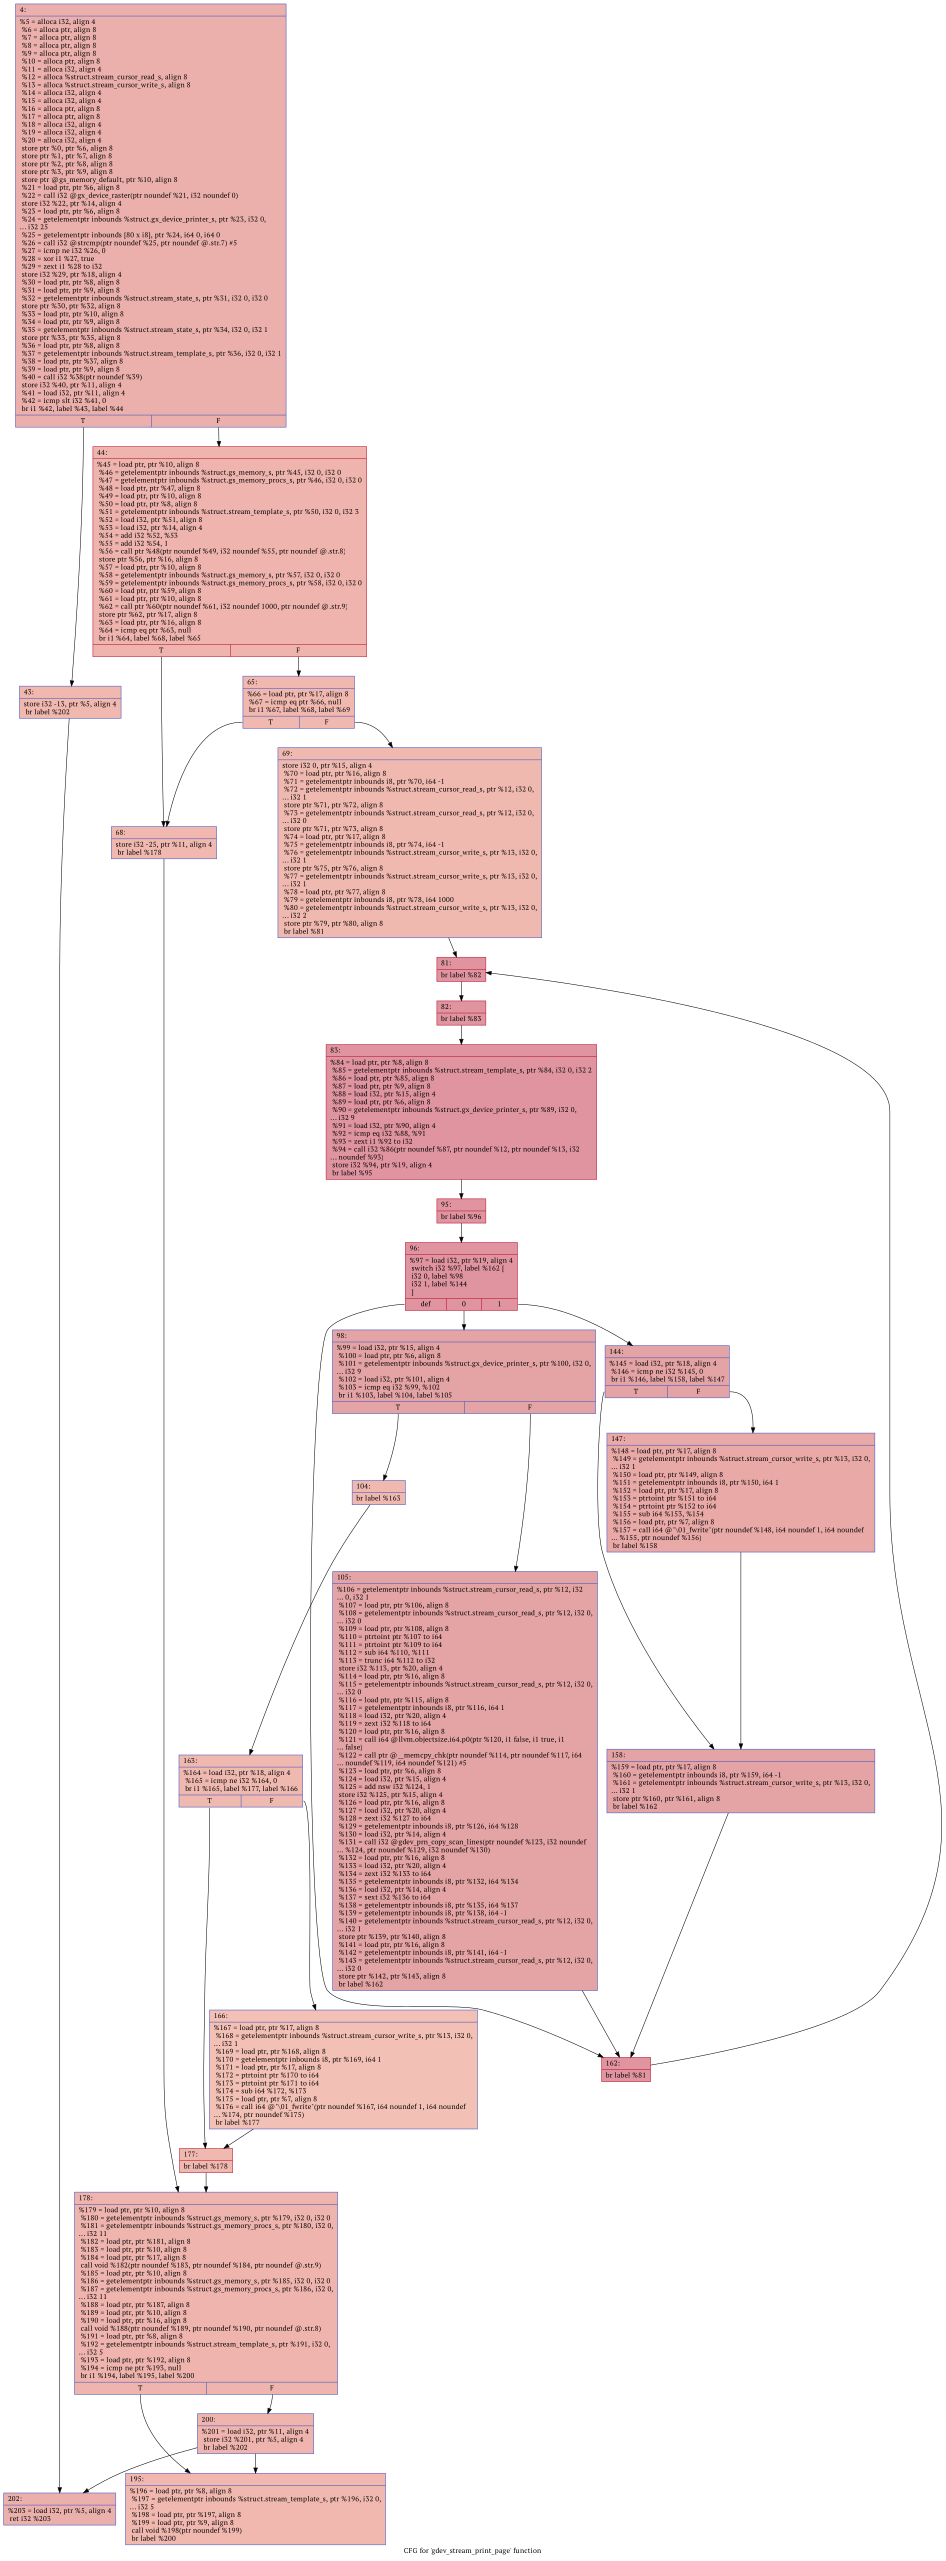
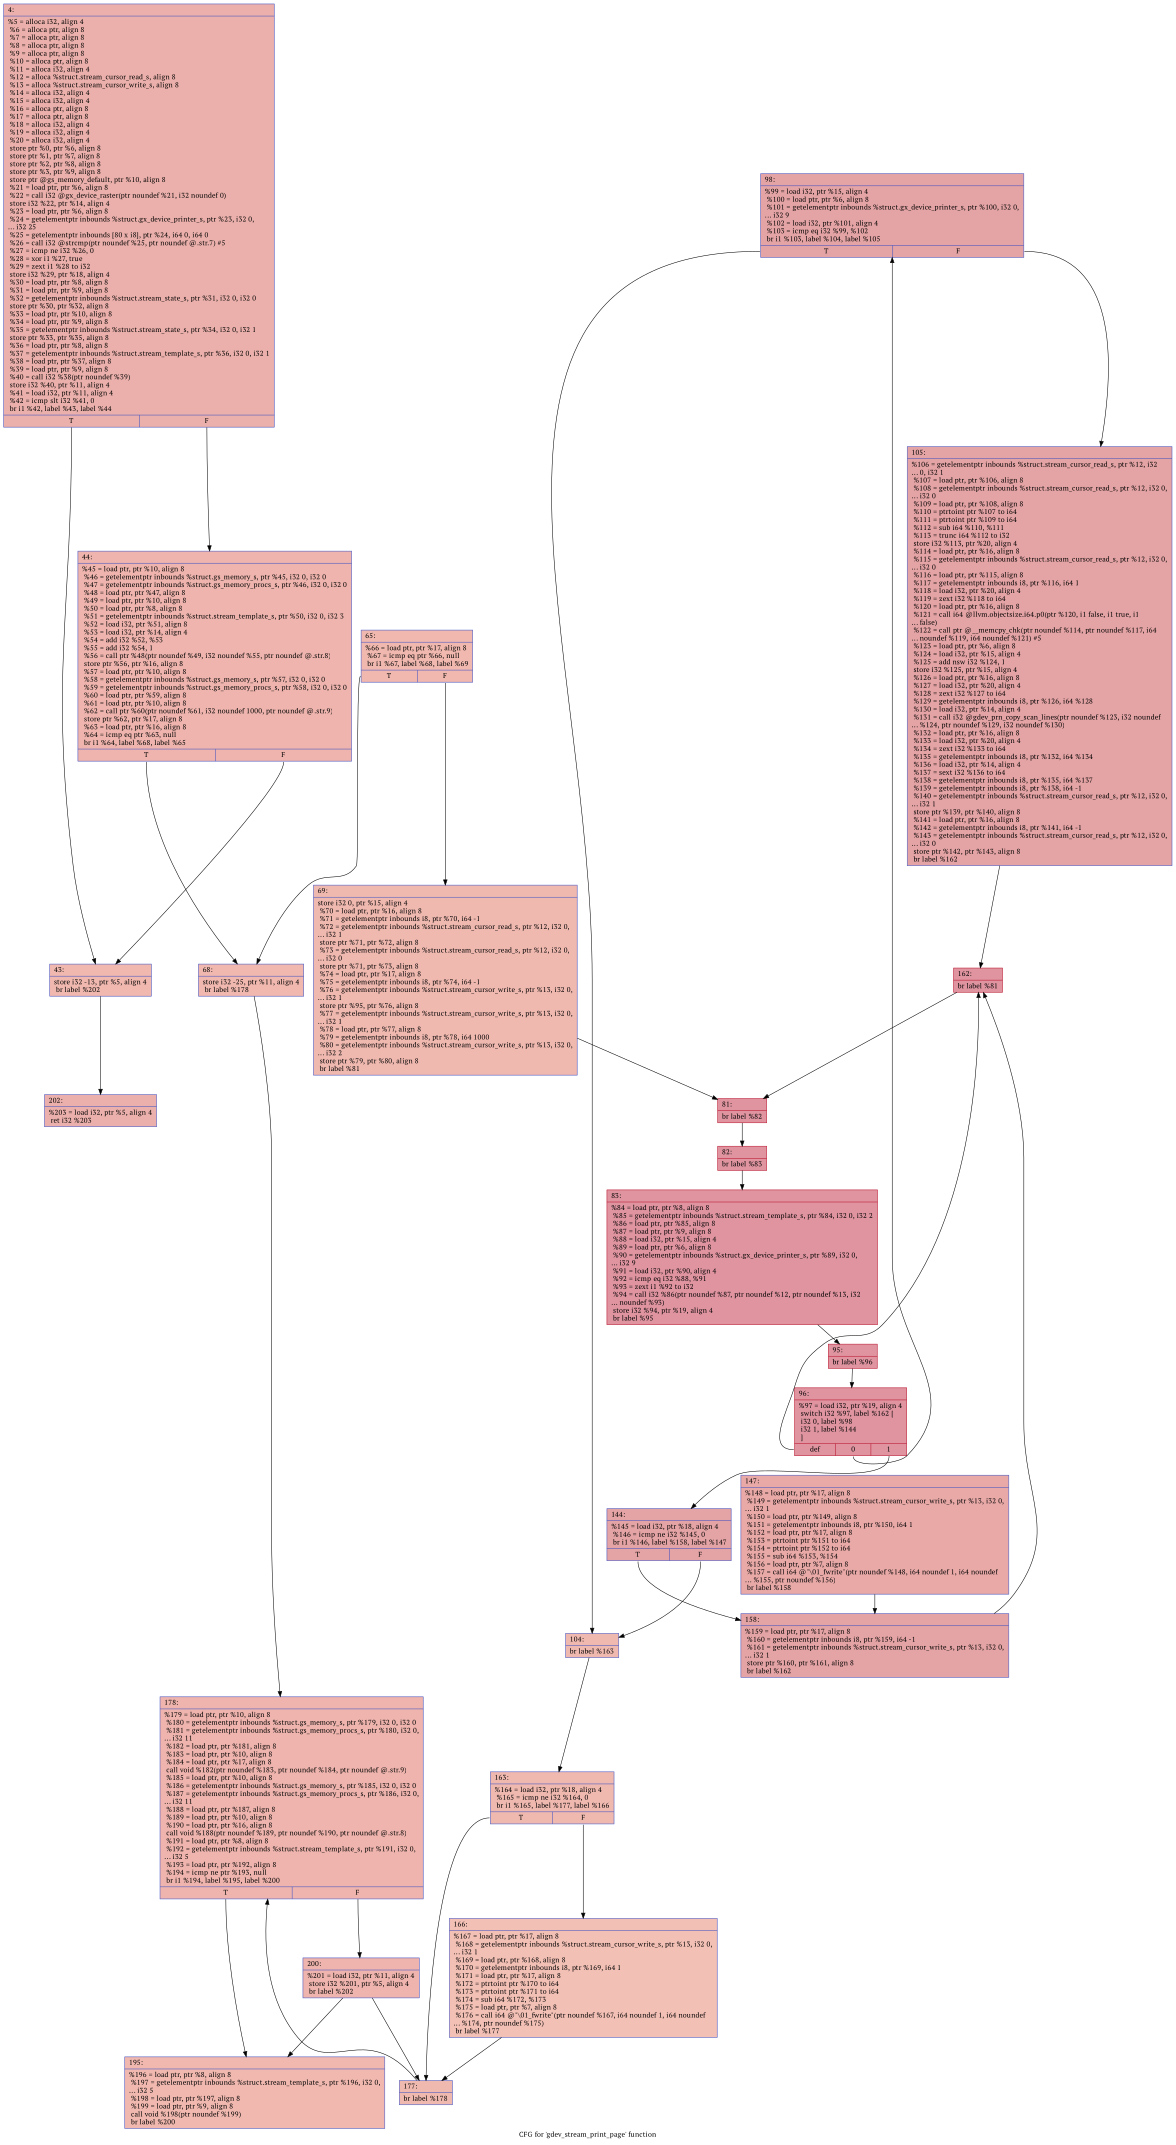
node "44:": color #b70d28ff -> #3d50c3ff
edge "44:" -> "65:": now "44:" -> "43:"
node "69:": text "store ptr %75, ptr %76, align 8" -> "store ptr %95, ptr %76, align 8"
edge "144:" -> "147:": now "144:" -> "104:"
node "177:": color #b70d28ff -> #3d50c3ff
edge "200:" -> "202:": now "200:" -> "177:"
